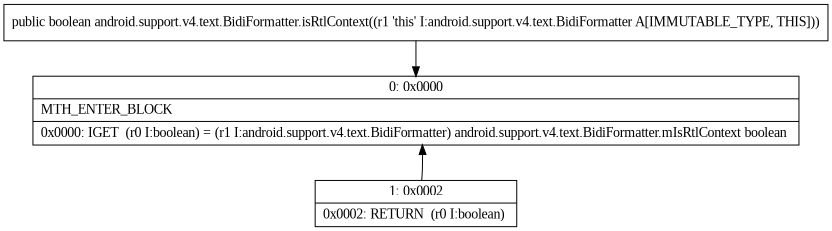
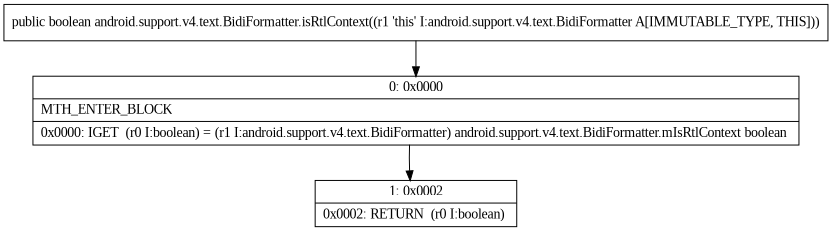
edge "1: 0x0002" -> "0: 0x0000": reversed
